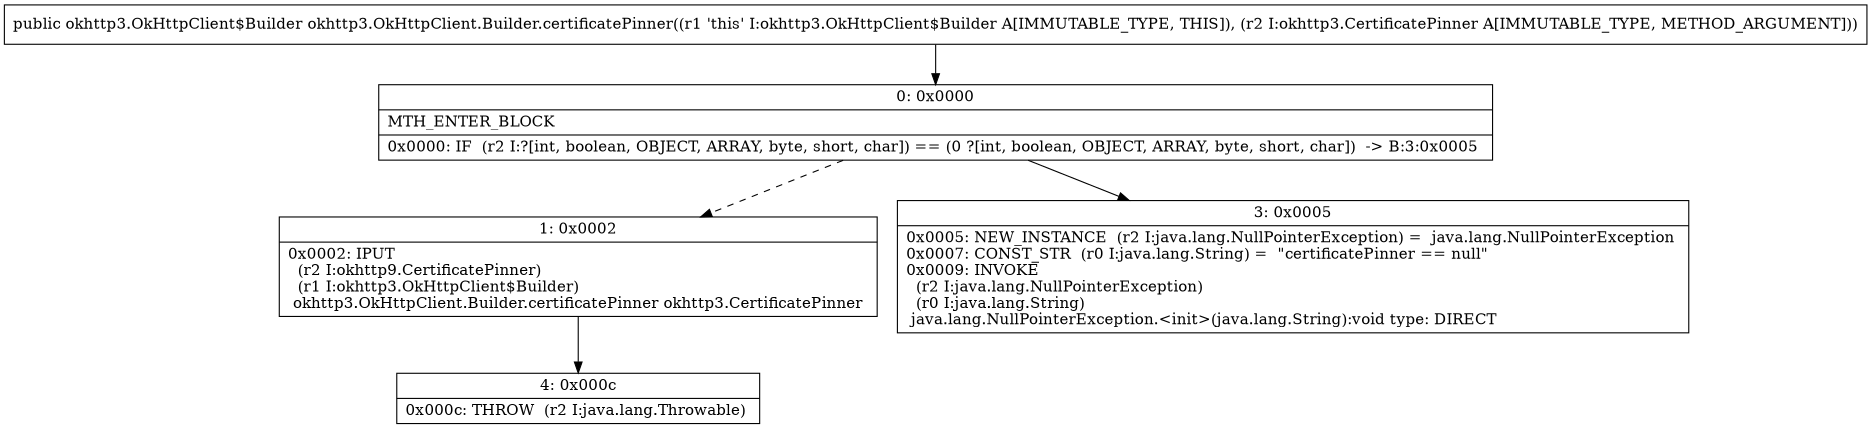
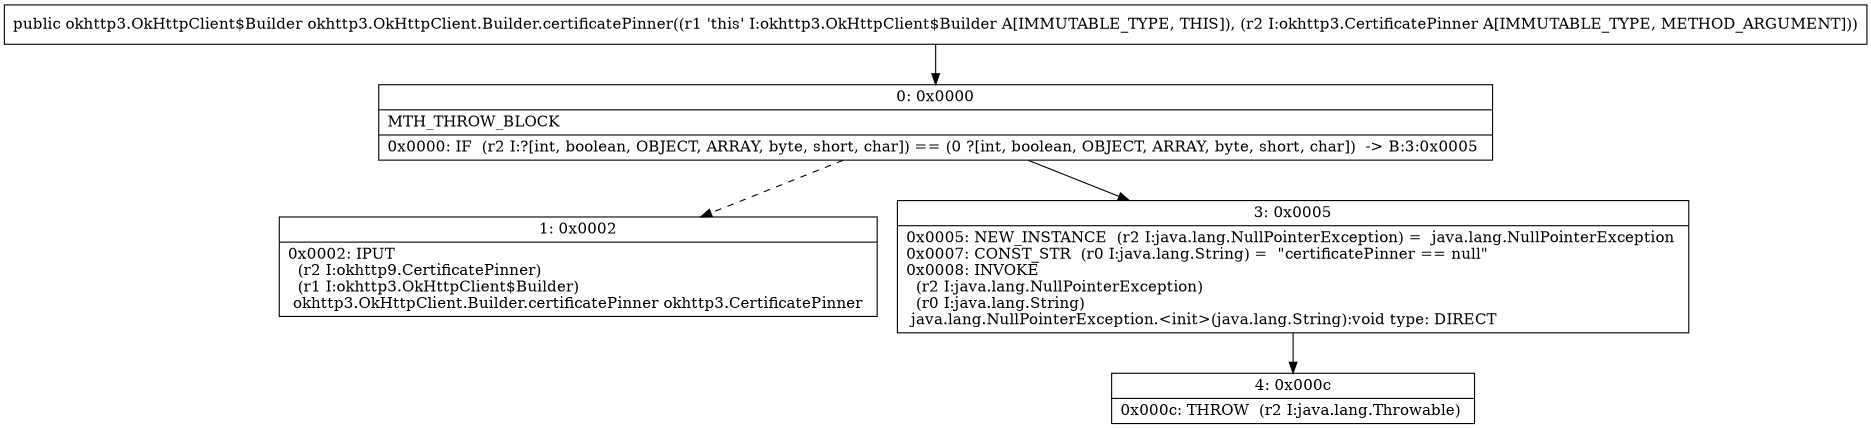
node "0: 0x0000": text "MTH_ENTER_BLOCK" -> "MTH_THROW_BLOCK"
node "3: 0x0005": text "0x0009: INVOKE" -> "0x0008: INVOKE"
edge "1: 0x0002" -> "4: 0x000c": now "3: 0x0005" -> "4: 0x000c"
